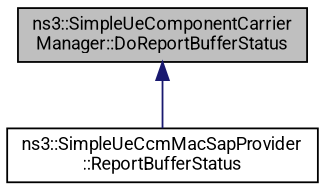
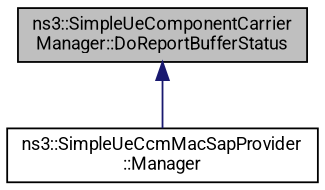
node "ns3::SimpleUeCcmMacSapProvider ::ReportBufferStatus": label "ns3::SimpleUeCcmMacSapProvider ::ReportBufferStatus" -> "ns3::SimpleUeCcmMacSapProvider ::Manager"
